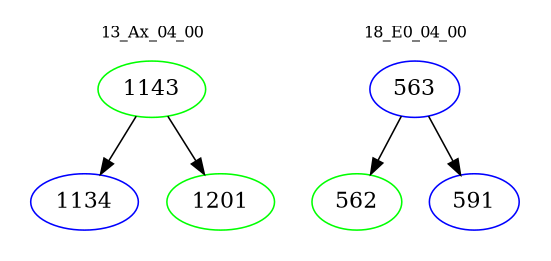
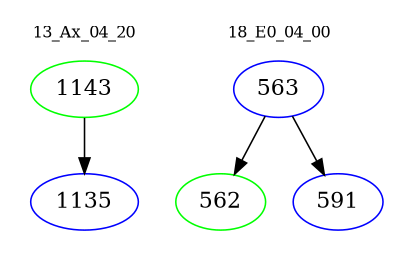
cluster "13_Ax_04_00": label "13_Ax_04_00" -> "13_Ax_04_20"
node "1134": label "1134" -> "1135"
node "1201": removed
